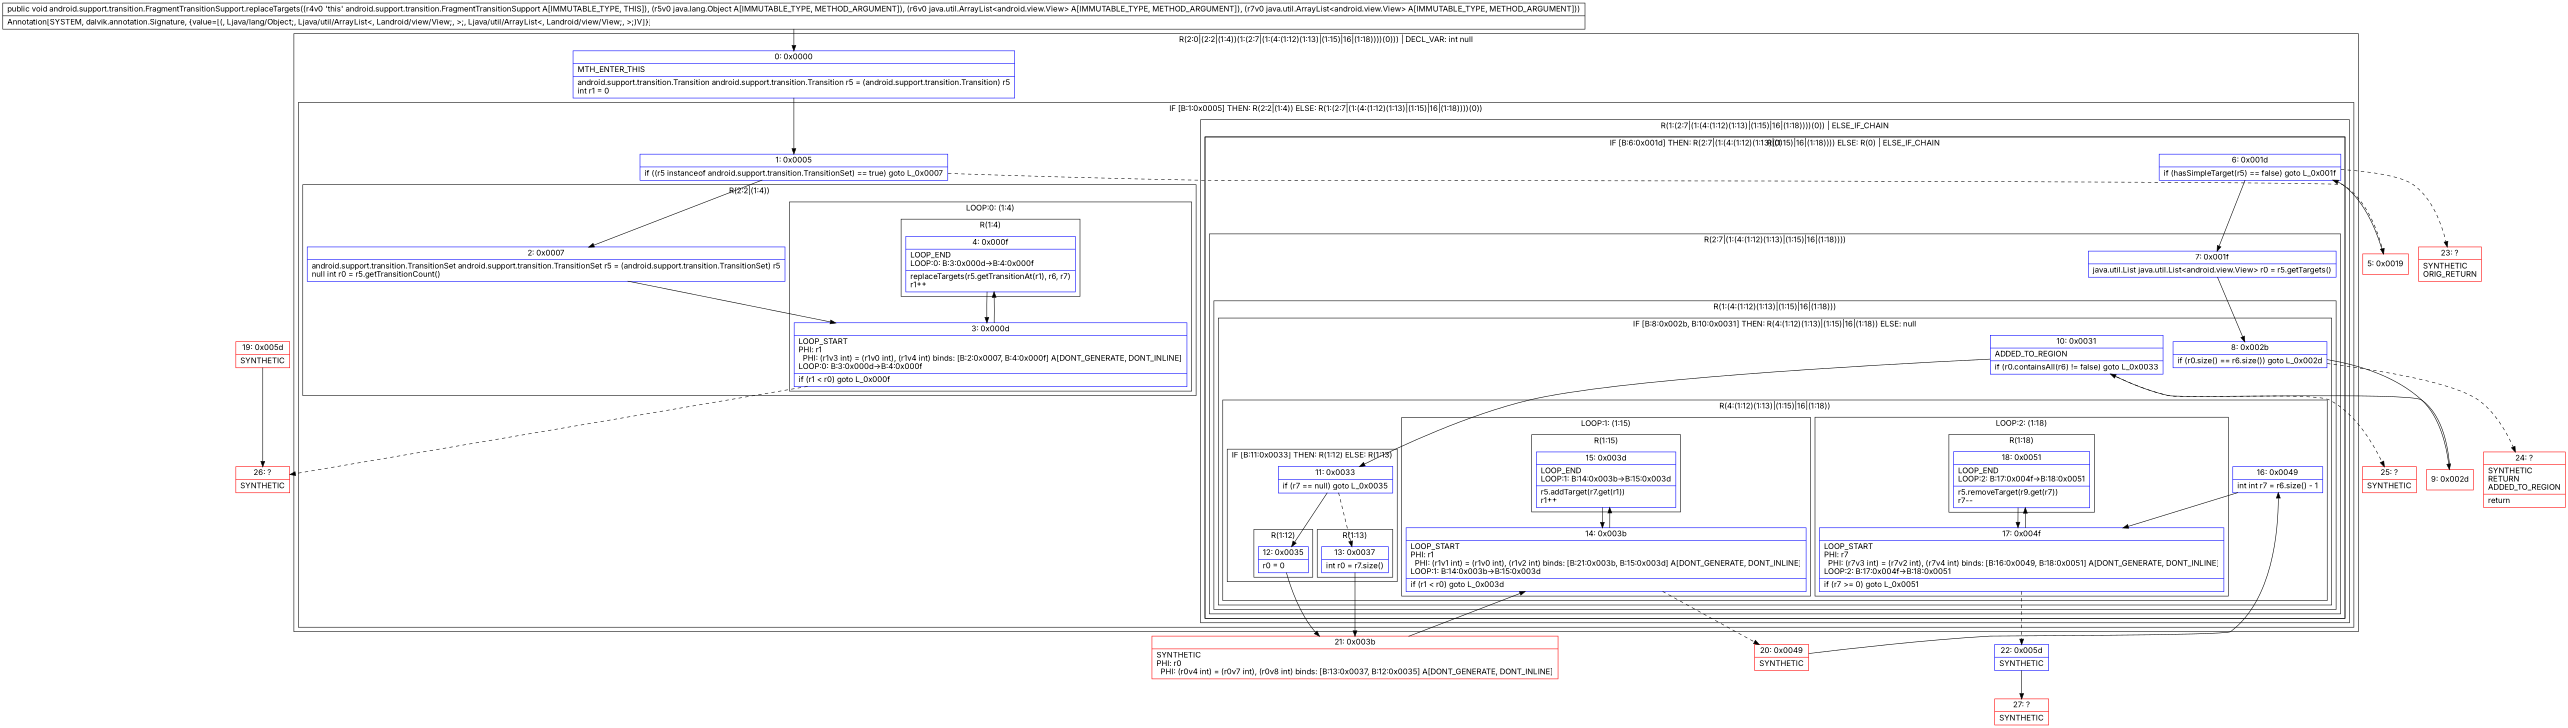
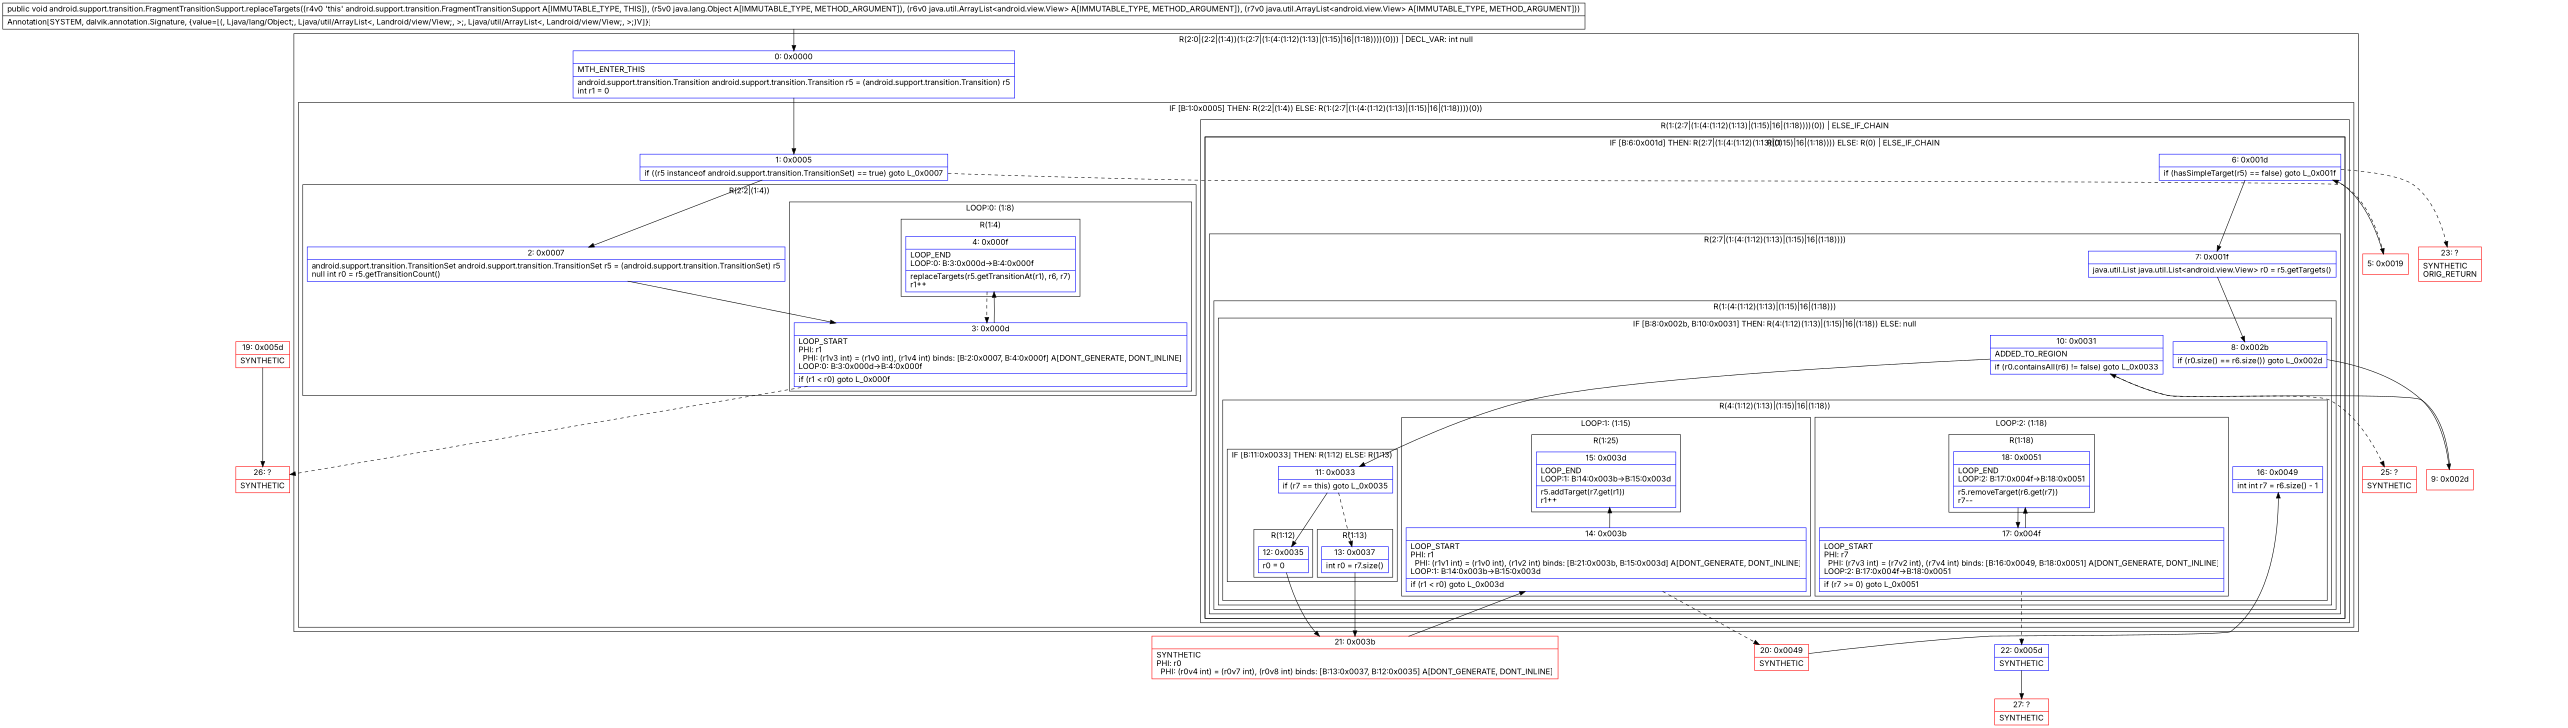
cluster "LOOP:0: (1:4)": label "LOOP:0: (1:4)" -> "LOOP:0: (1:8)"
edge "4: 0x000f" -> "3: 0x000d": style solid -> dashed
cluster "R(1:15)": label "R(1:15)" -> "R(1:25)"
node "24: ?": removed
node "11: 0x0033": text "if (r7 == null) goto L_0x0035" -> "if (r7 == this) goto L_0x0035"
node "18: 0x0051": text "r5.removeTarget(r9.get(r7))" -> "r5.removeTarget(r6.get(r7))"
edge "16: 0x0049" -> "17: 0x004f": removed
edge "15: 0x003d" -> "14: 0x003b": removed
